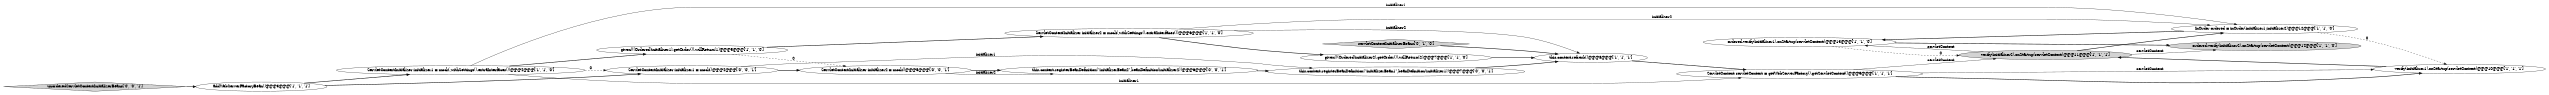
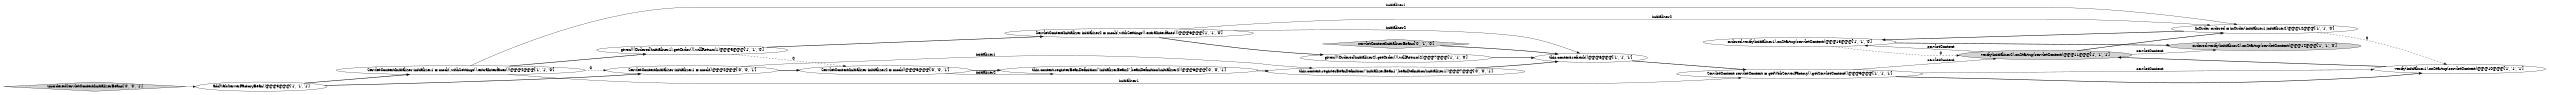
edge "unorderedServletContextInitializerBeans['0', '0', '1']" -> "addWebServerFactoryBean()@@@3@@@['1', '1', '1']": style bold -> solid
